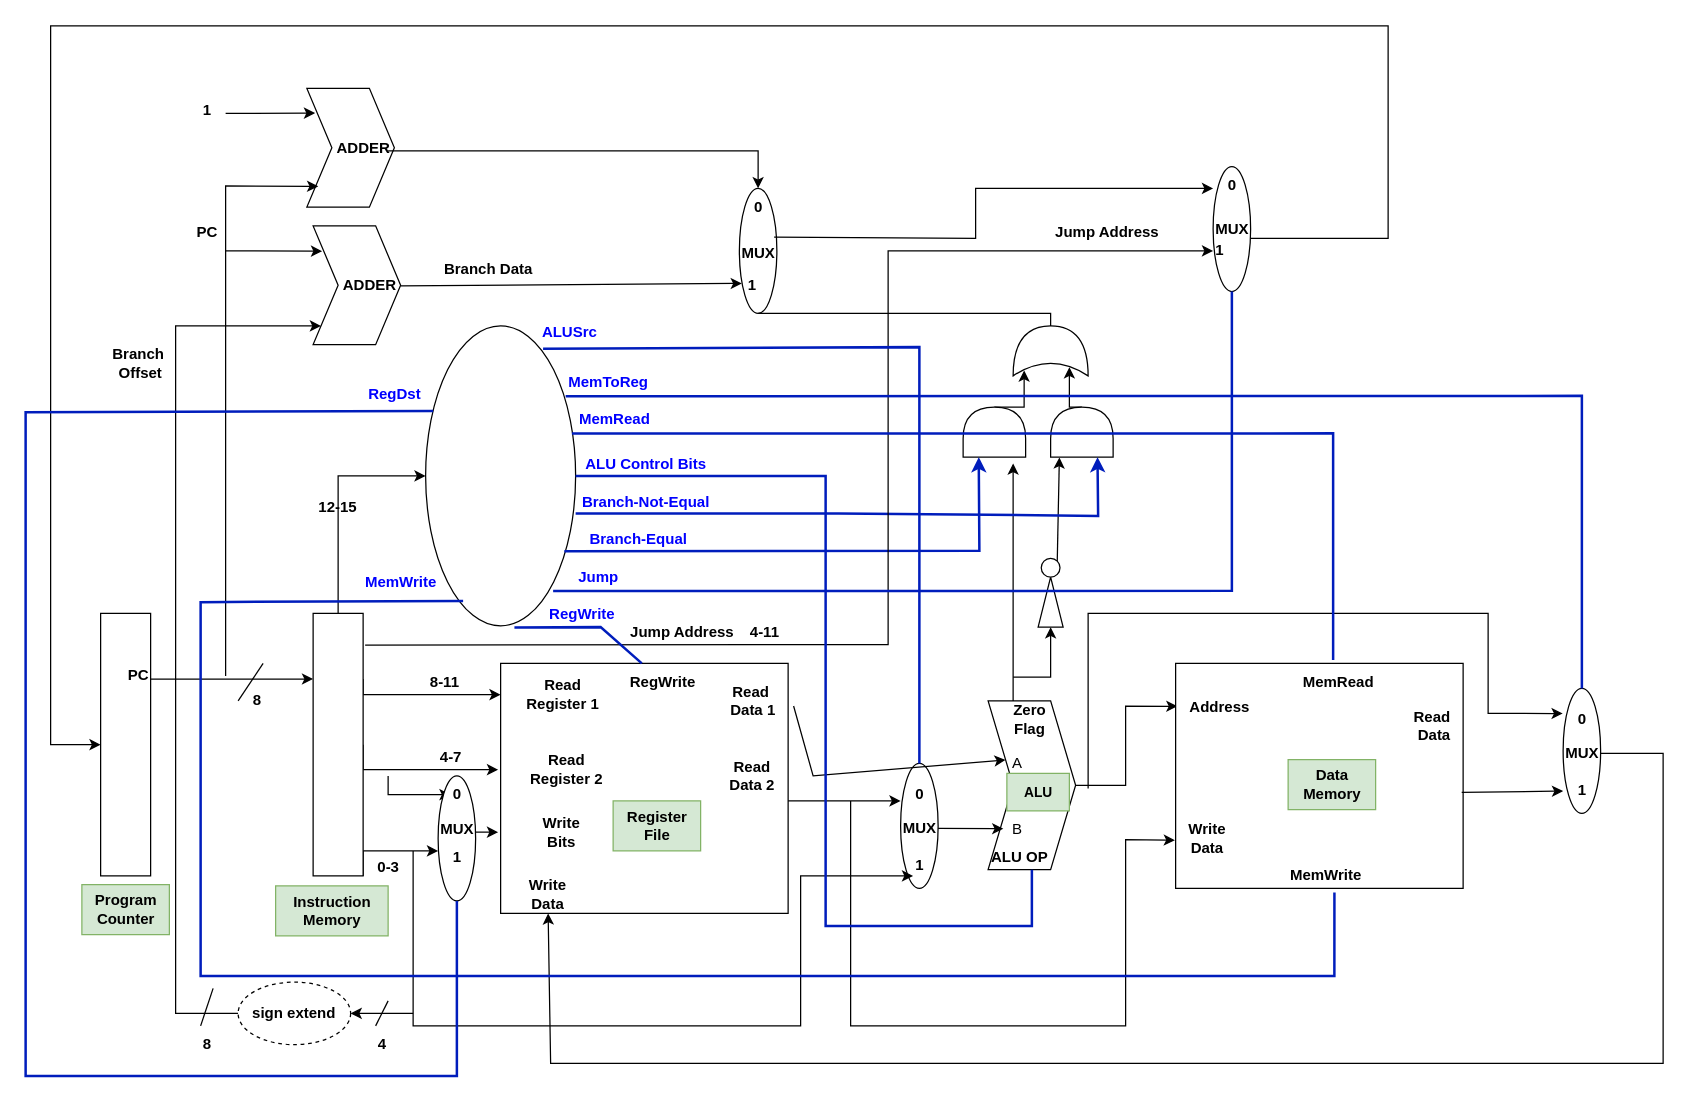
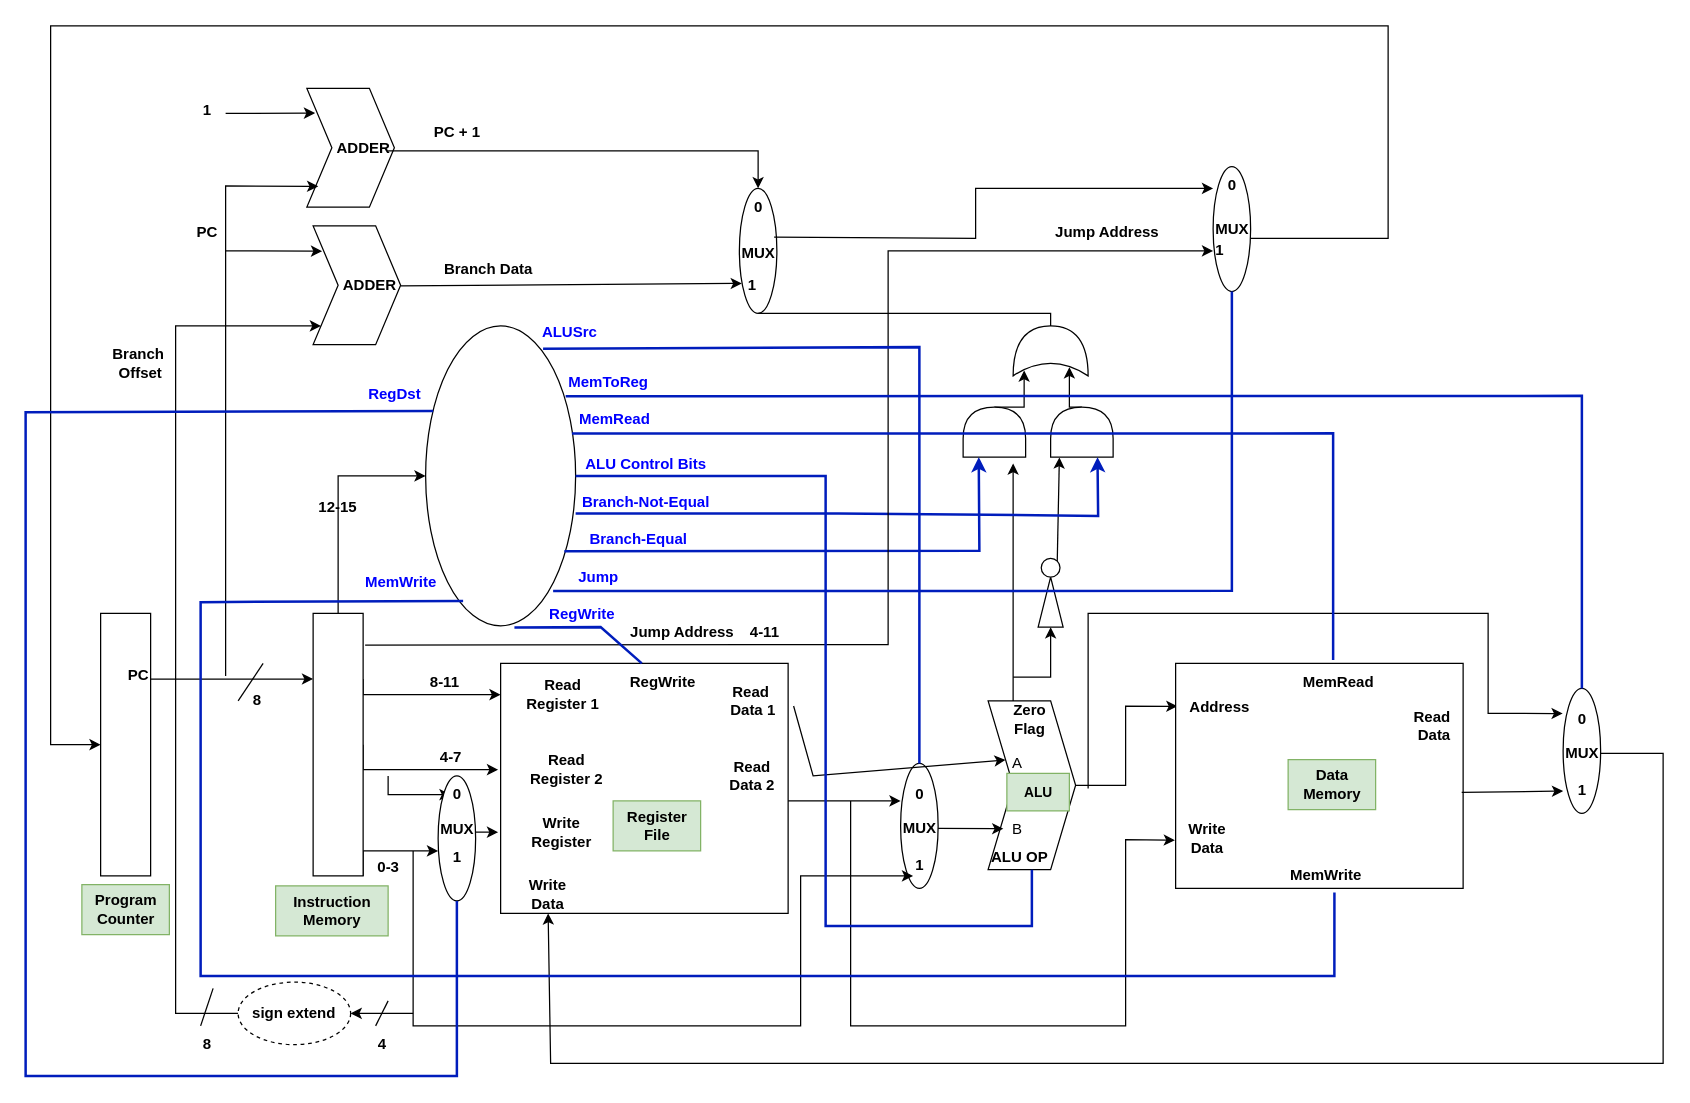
node "PC + 1": added
node "Write Bits": label "Write Bits" -> "Write Register"
